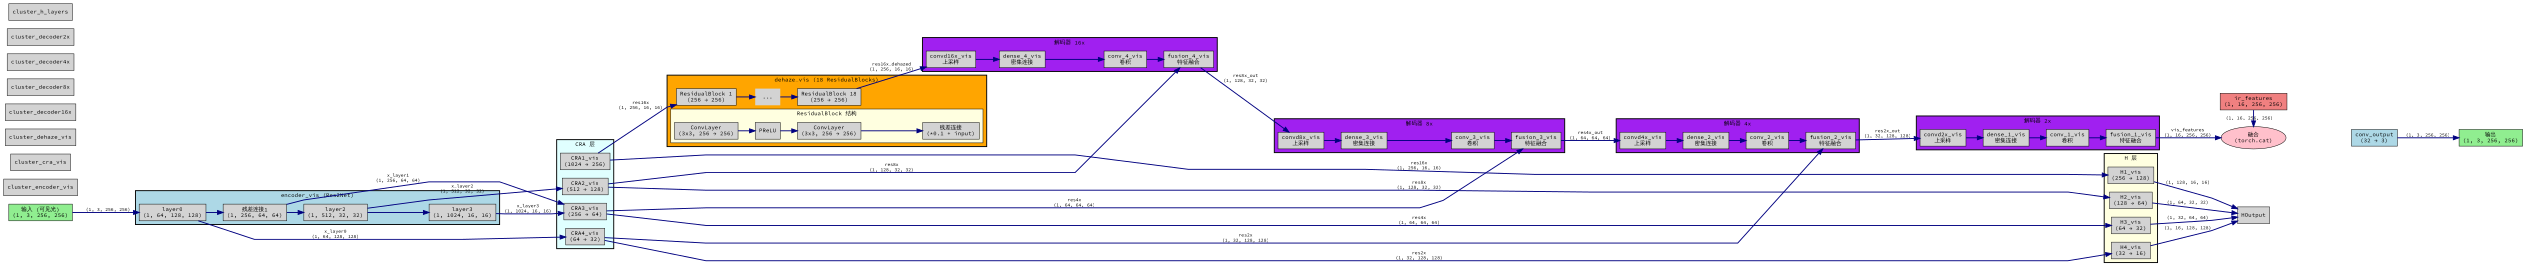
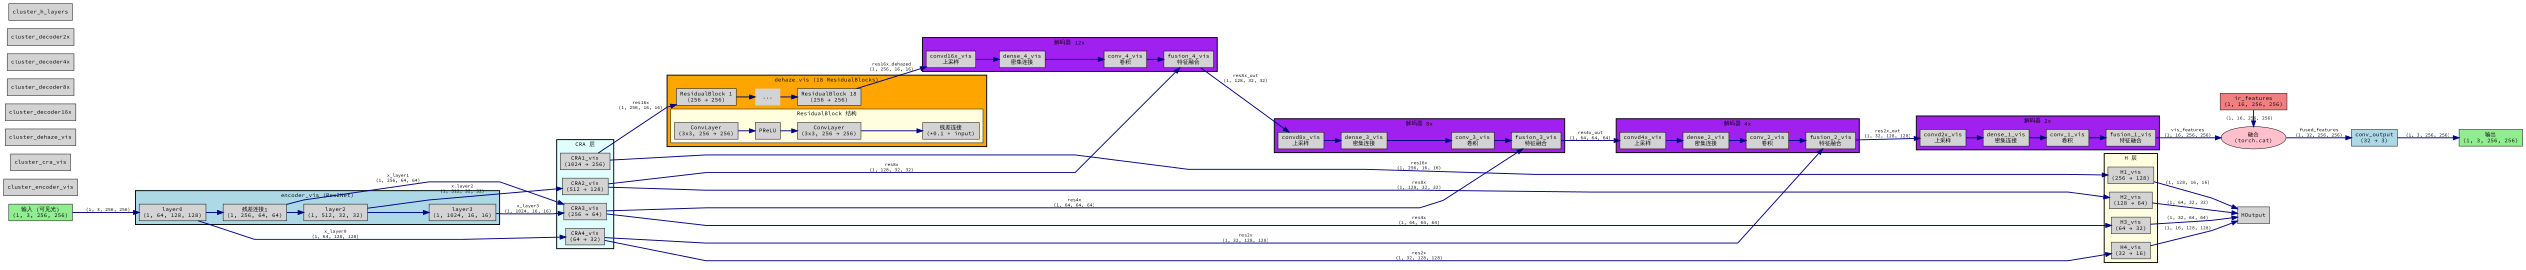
cluster "解码器 16x": label "解码器 16x" -> "解码器 12x"
edge "融合 (torch.cat)" -> "conv_output (32 → 3)": added, label "fused_features (1, 32, 256, 256)"
